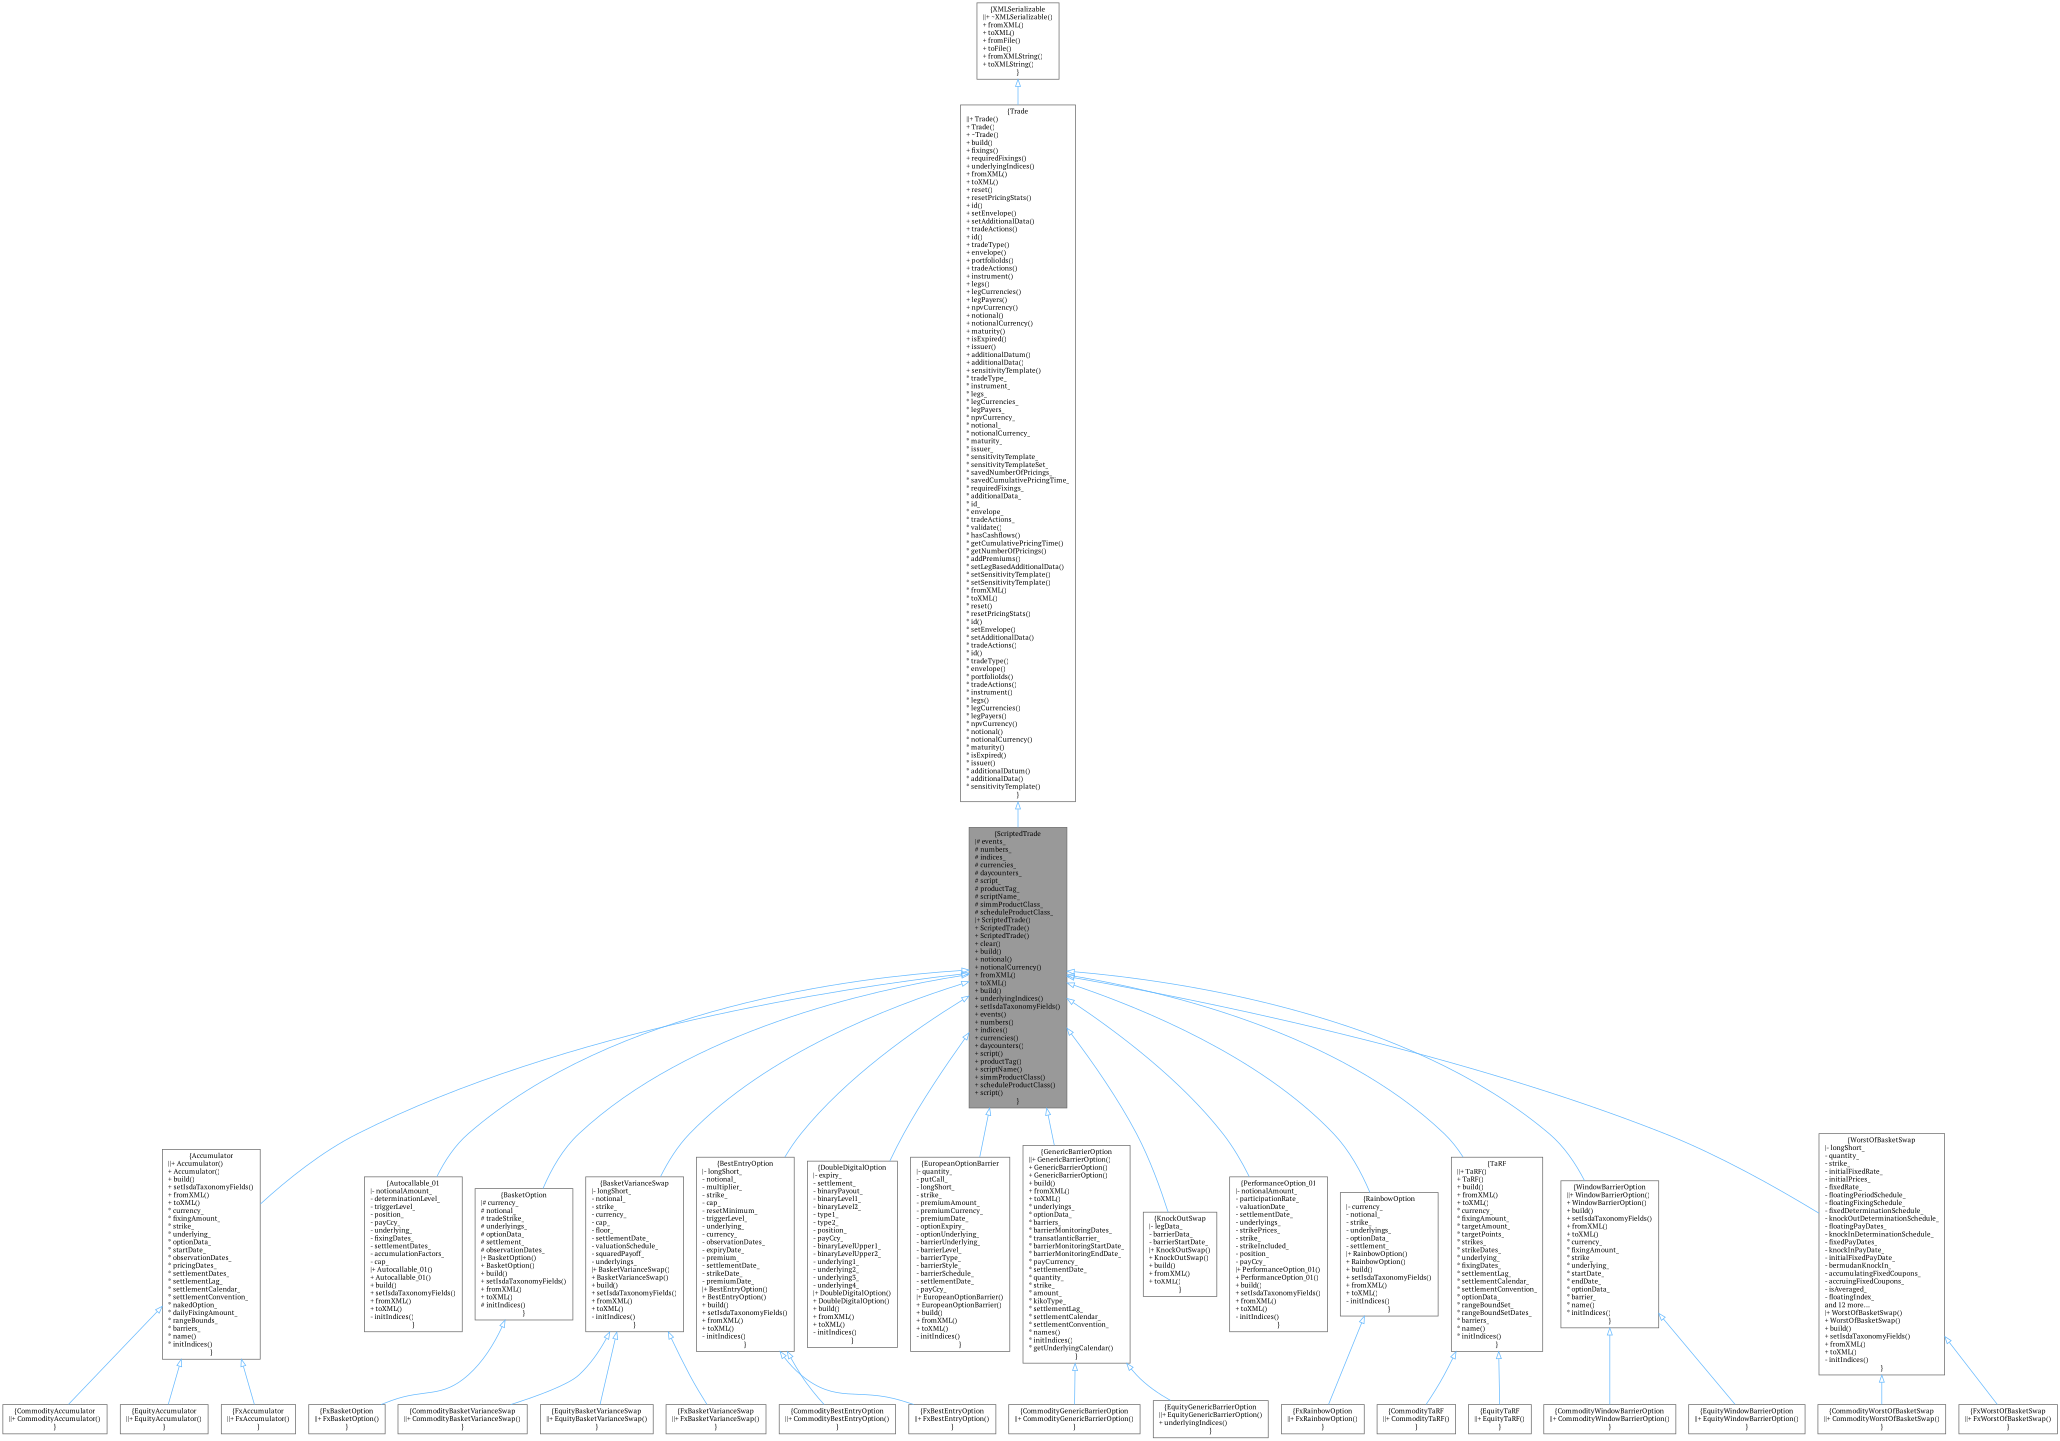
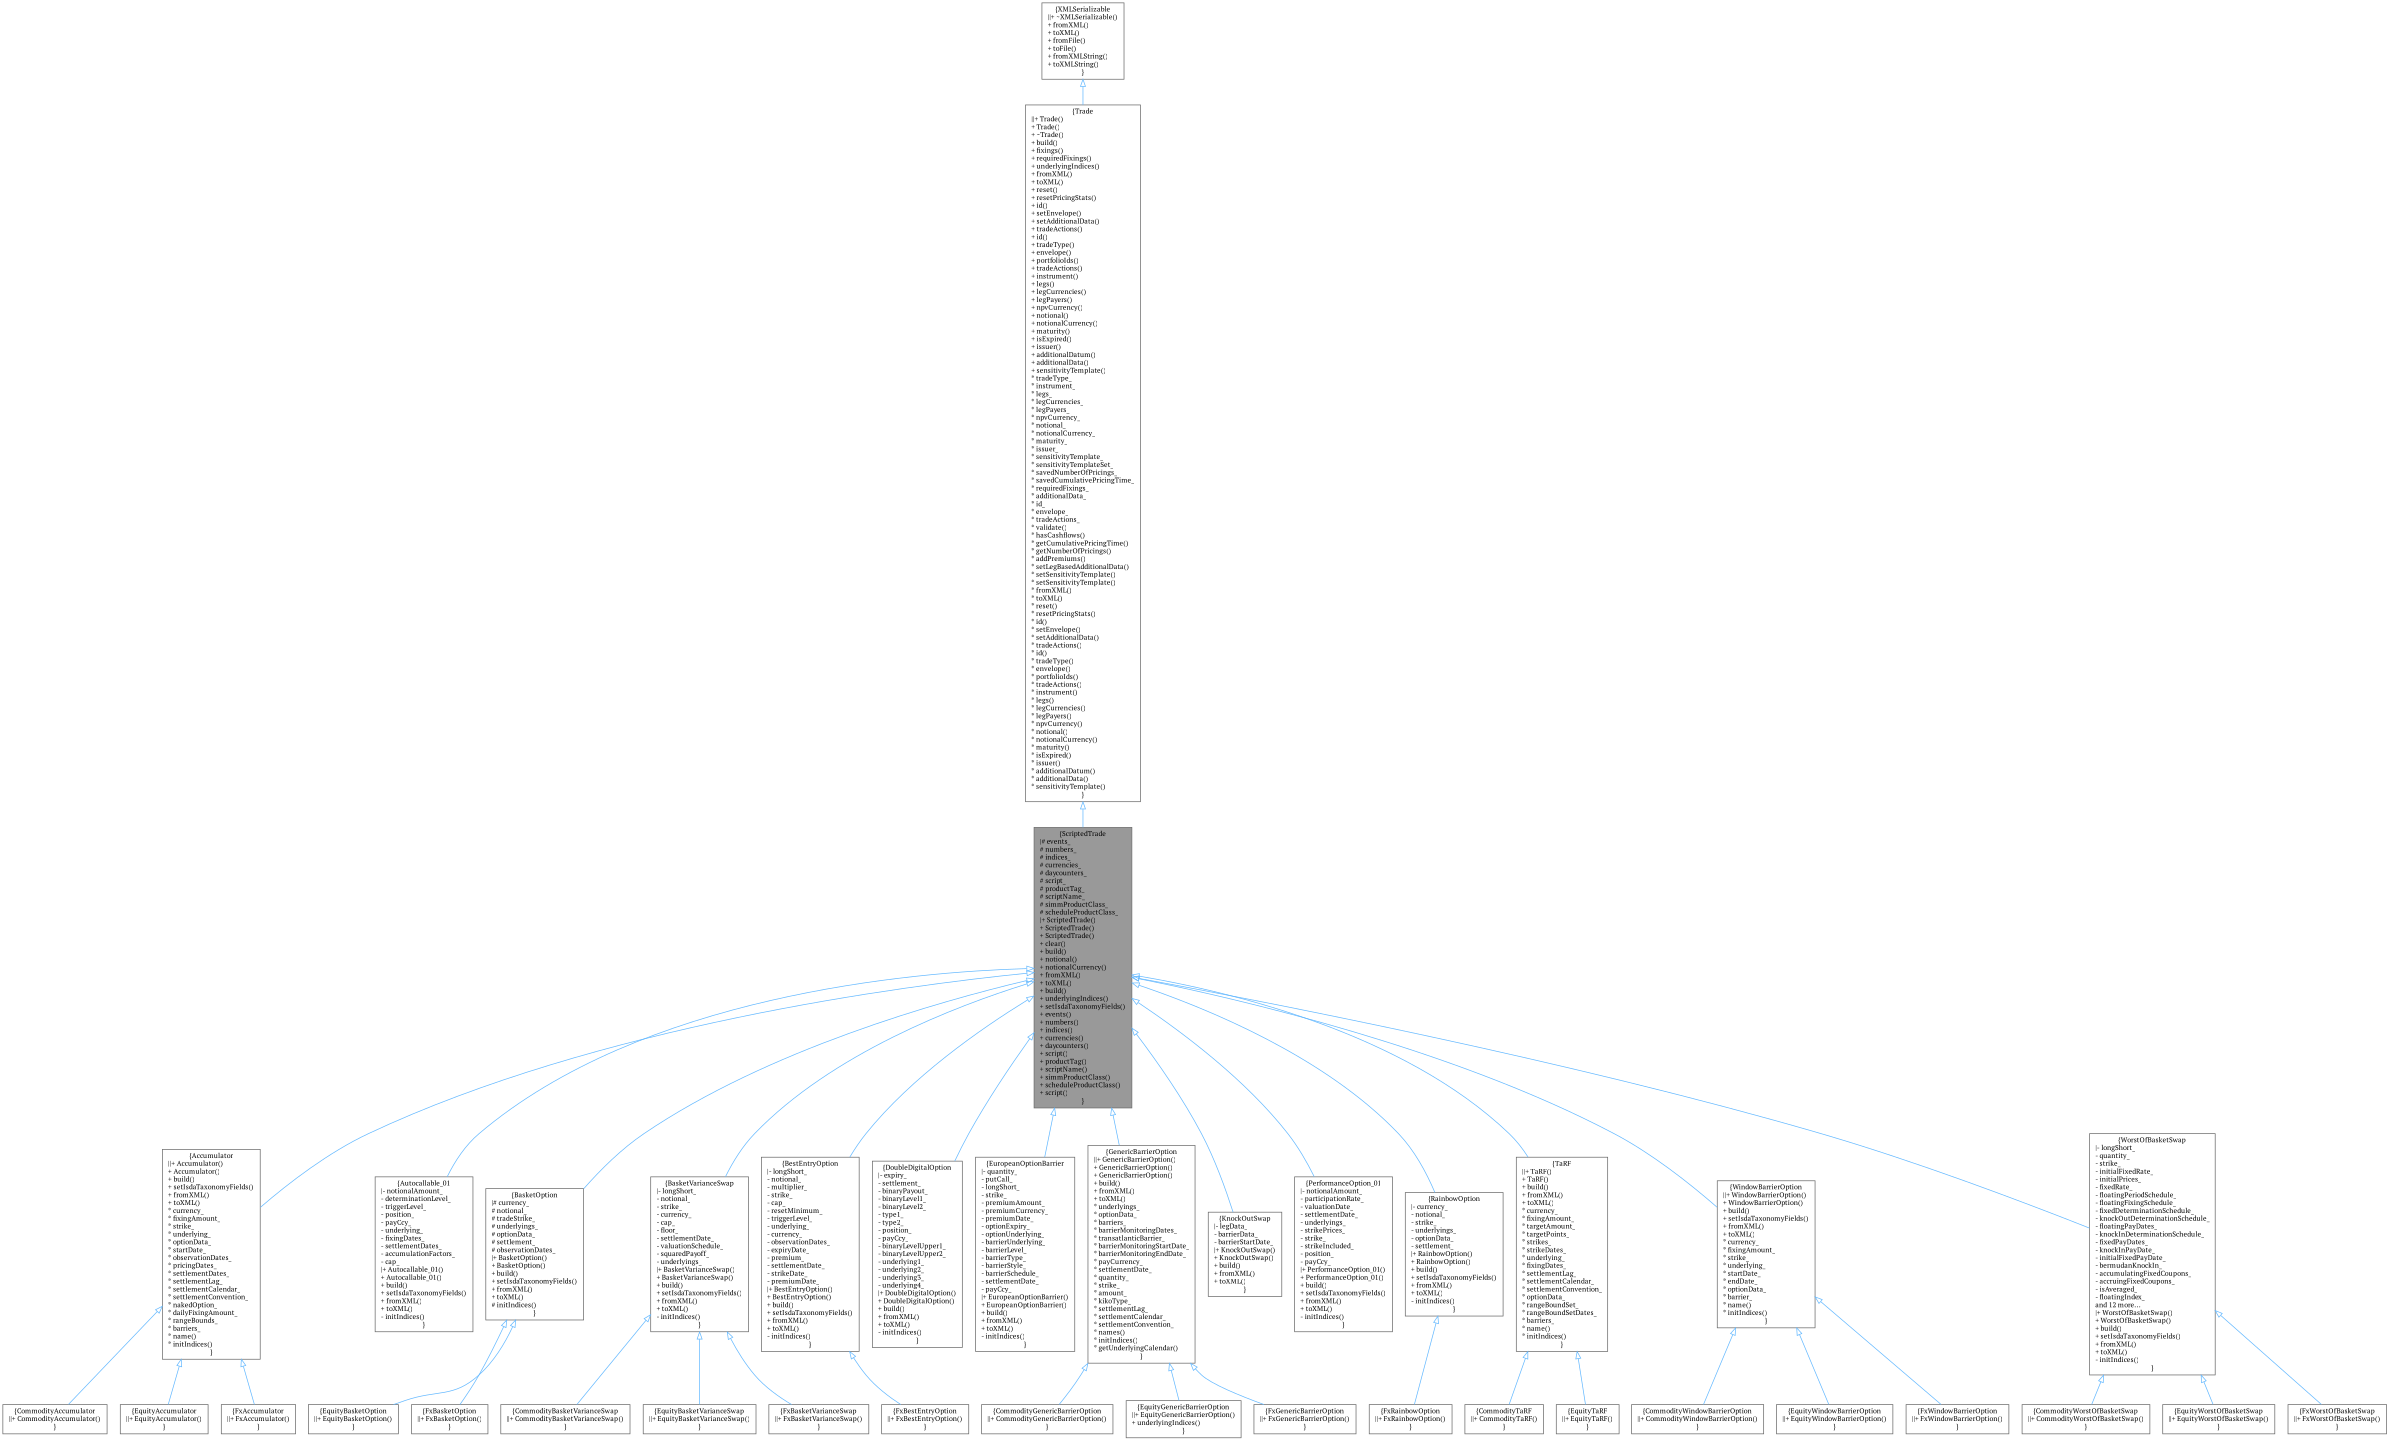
node "{EquityBasketOption ||+ EquityBasketOption() }": added
node "{CommodityBestEntryOption ||+ CommodityBestEntryOption() }": removed
node "{FxGenericBarrierOption ||+ FxGenericBarrierOption() }": added
node "{FxWindowBarrierOption ||+ FxWindowBarrierOption() }": added
node "{EquityWorstOfBasketSwap ||+ EquityWorstOfBasketSwap() }": added
